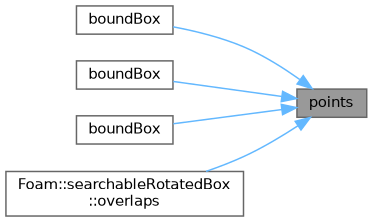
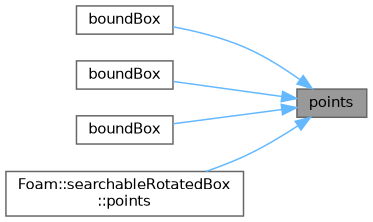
node "Foam::searchableRotatedBox ::overlaps": label "Foam::searchableRotatedBox ::overlaps" -> "Foam::searchableRotatedBox ::points"
